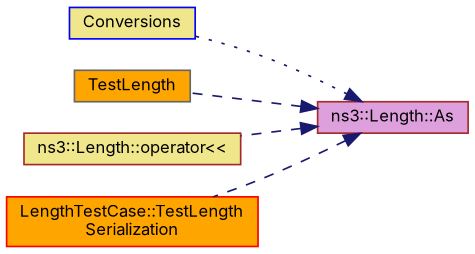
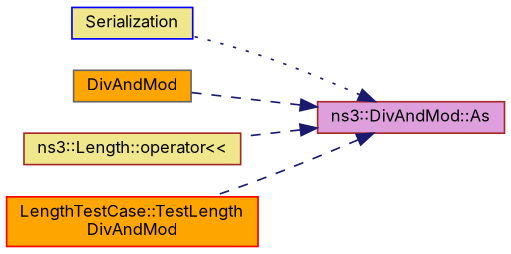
node "Conversions": label "Conversions" -> "Serialization"
node "TestLength": label "TestLength" -> "DivAndMod"
node "ns3::Length::As": label "ns3::Length::As" -> "ns3::DivAndMod::As"
node "LengthTestCase::TestLength Serialization": label "LengthTestCase::TestLength Serialization" -> "LengthTestCase::TestLength DivAndMod"
